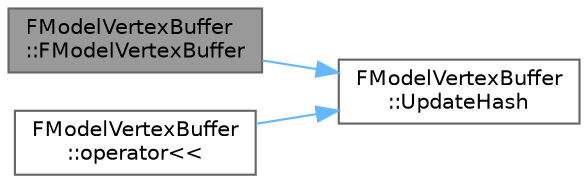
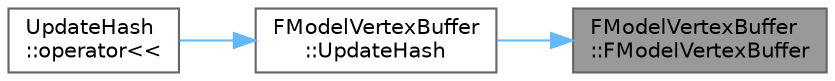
edge "FModelVertexBuffer ::FModelVertexBuffer" -> "FModelVertexBuffer ::UpdateHash": reversed
node "FModelVertexBuffer ::operator<<": label "FModelVertexBuffer ::operator<<" -> "UpdateHash ::operator<<"
